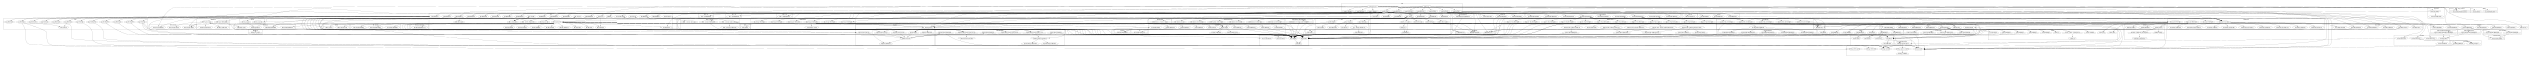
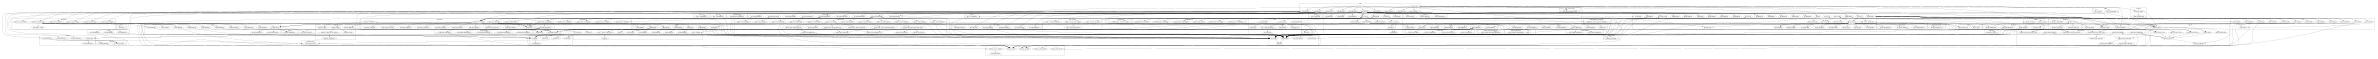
node "UNIVERSAL::isa": removed
